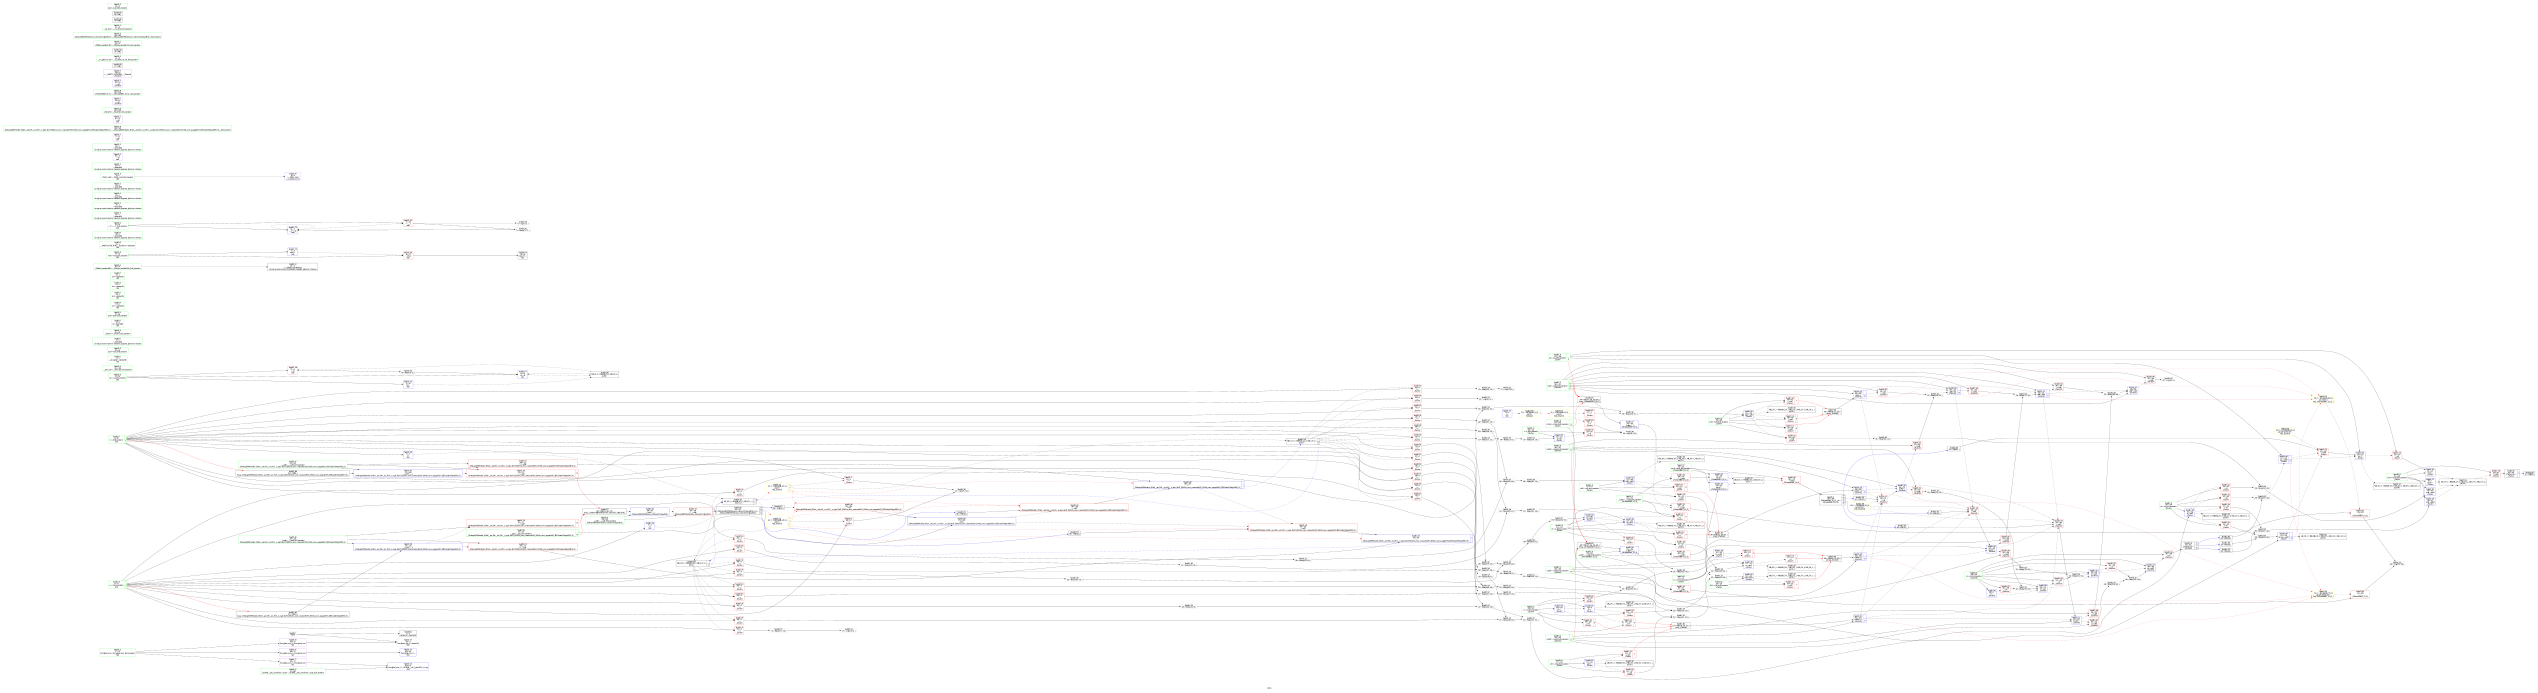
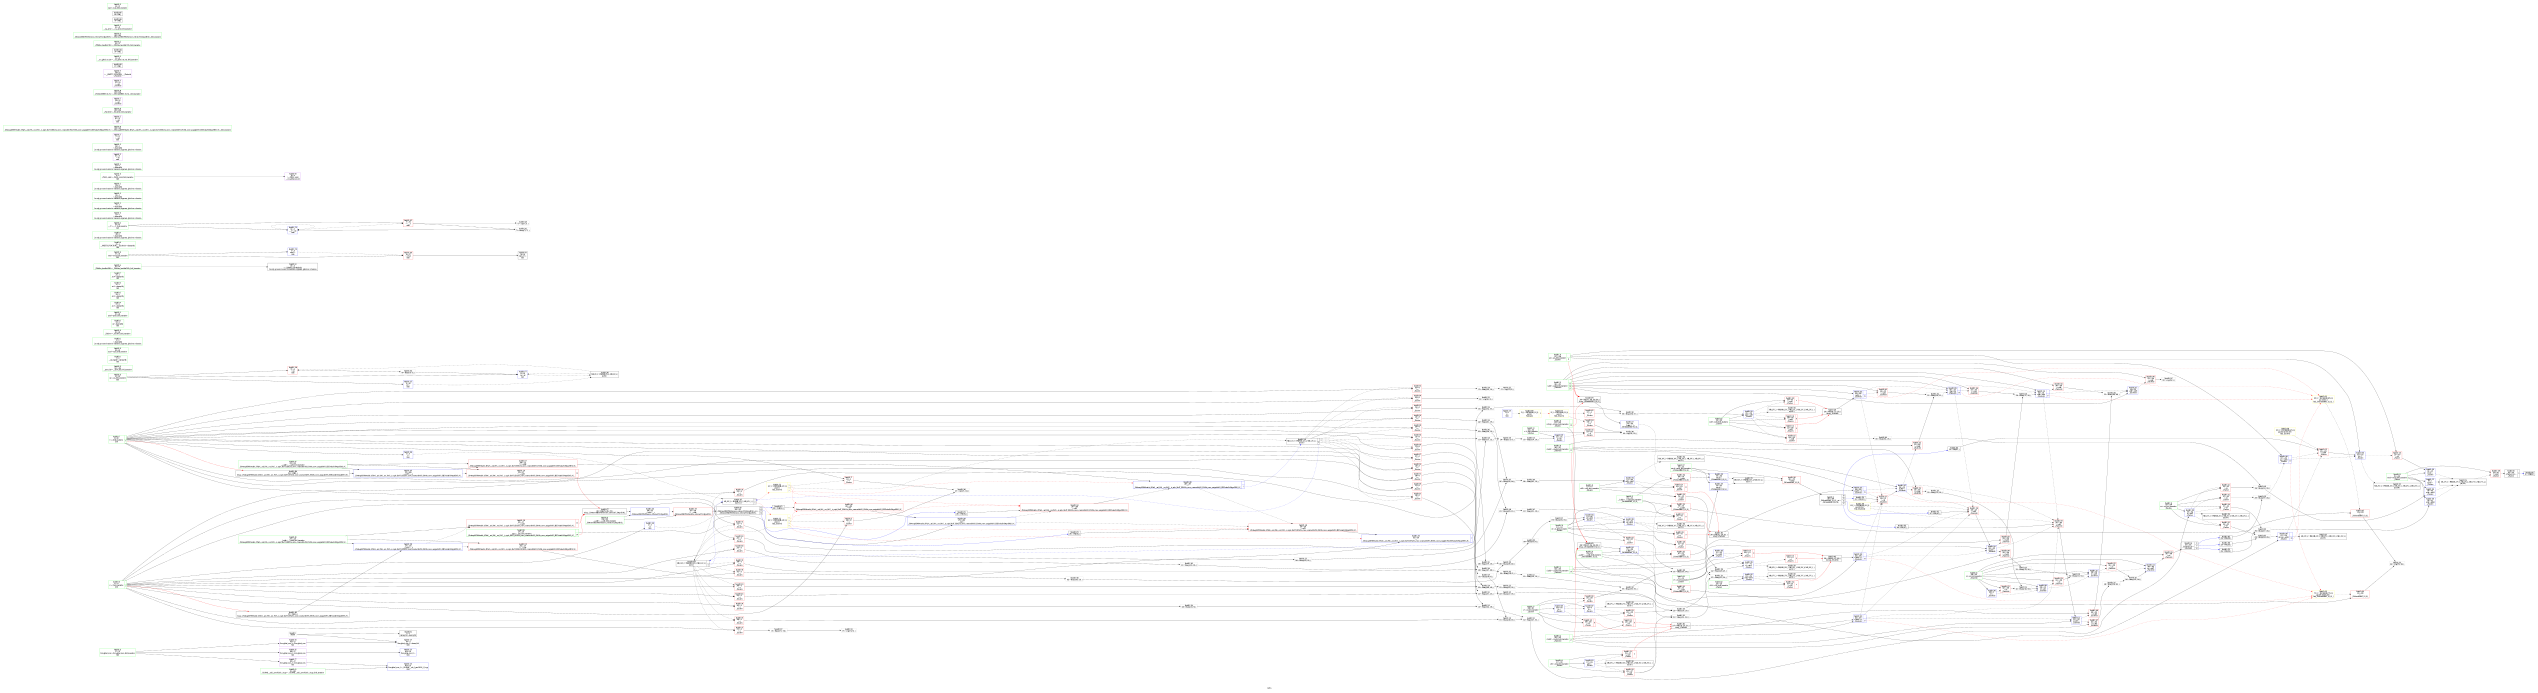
edge "NodeID: 217" -> "NodeID: 163": now "NodeID: 130" -> "NodeID: 163"
node "NodeID: 93": added
